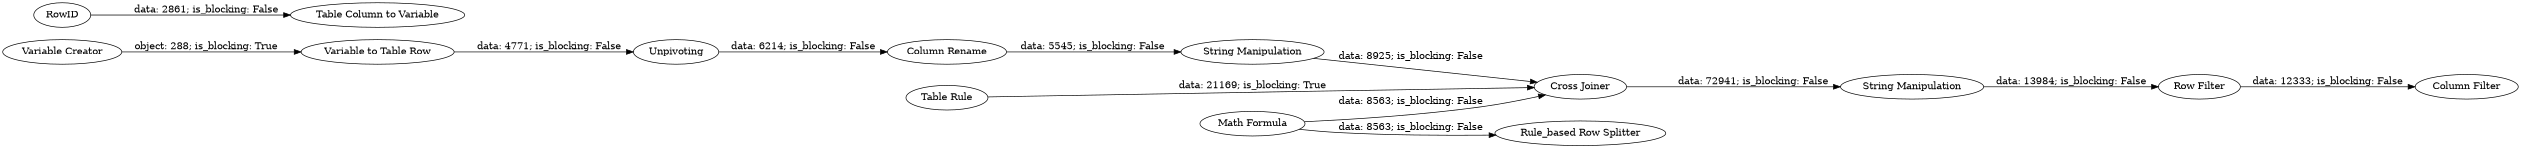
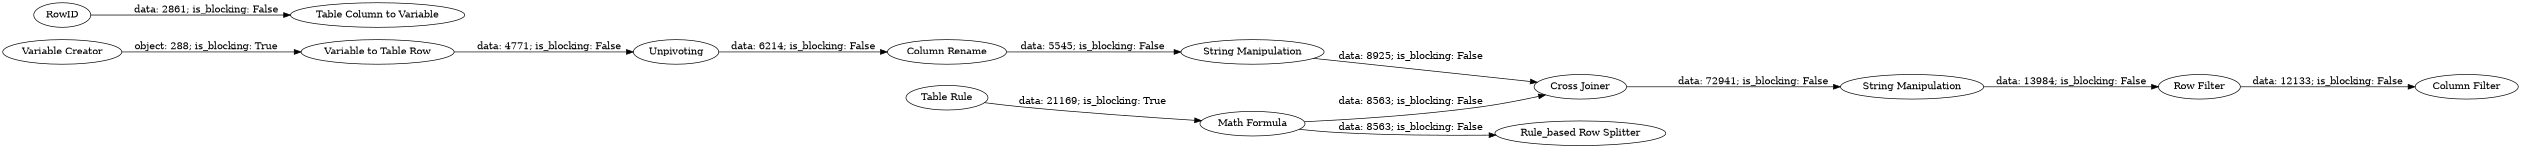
edge "Row Filter" -> "Column Filter": label "data: 12333; is_blocking: False" -> "data: 12133; is_blocking: False"
edge "Table Rule" -> "Cross Joiner": now "Table Rule" -> "Math Formula"
